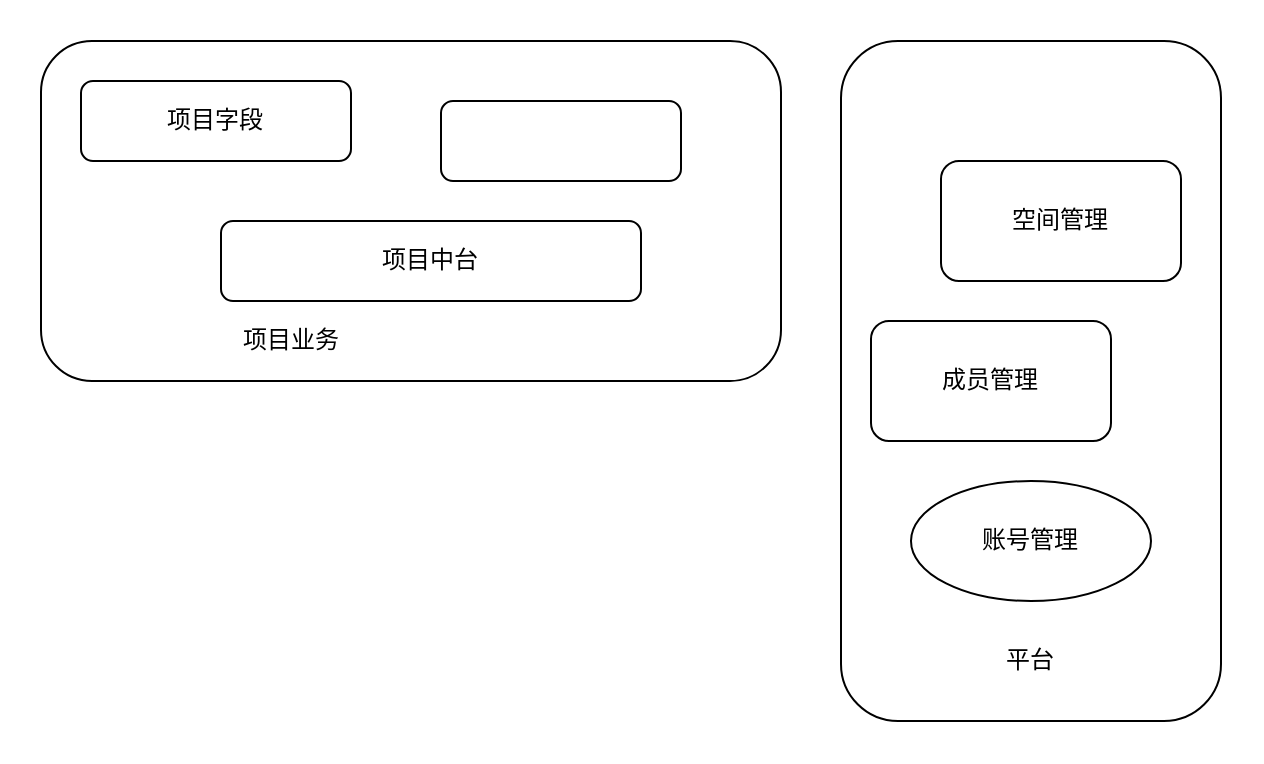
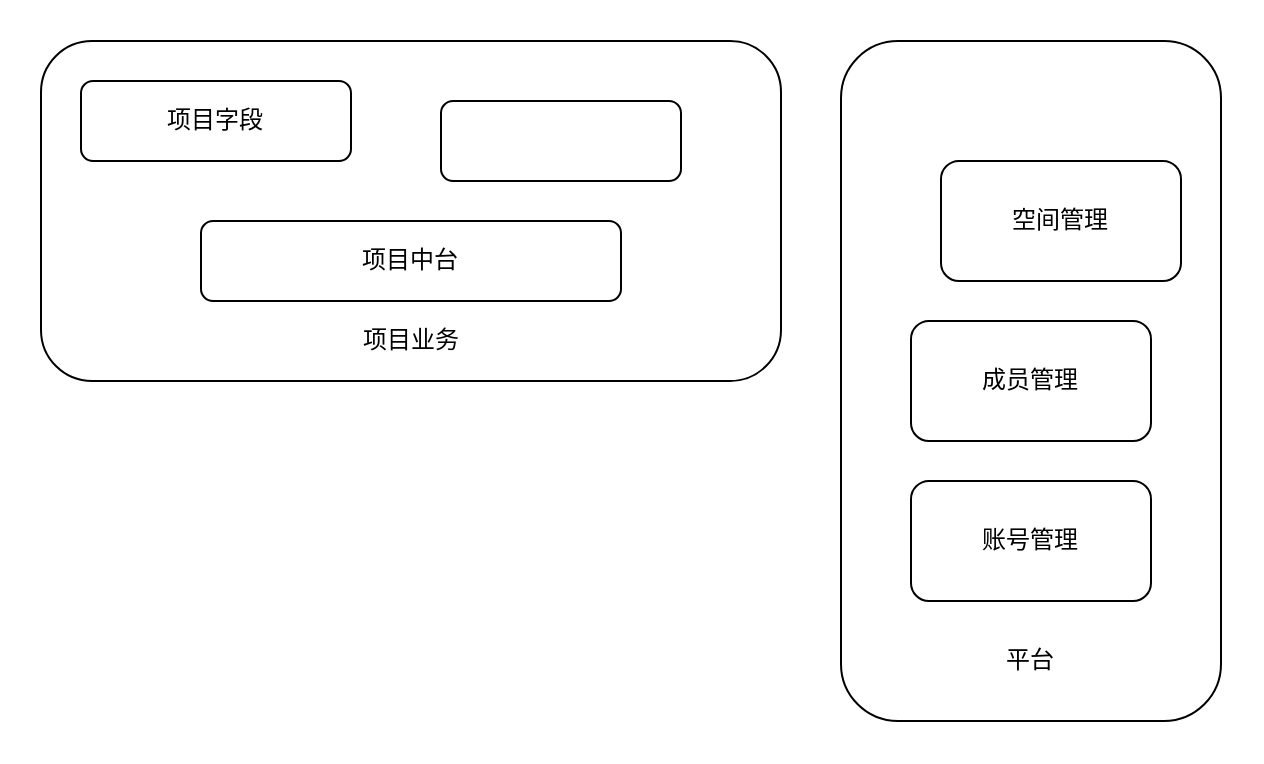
node "项目中台": moved (431, 261) -> (411, 261)
node "项目业务": moved (291, 341) -> (411, 341)
node "成员管理": moved (991, 381) -> (1031, 381)
node "账号管理": shape ellipse -> rounded rectangle
